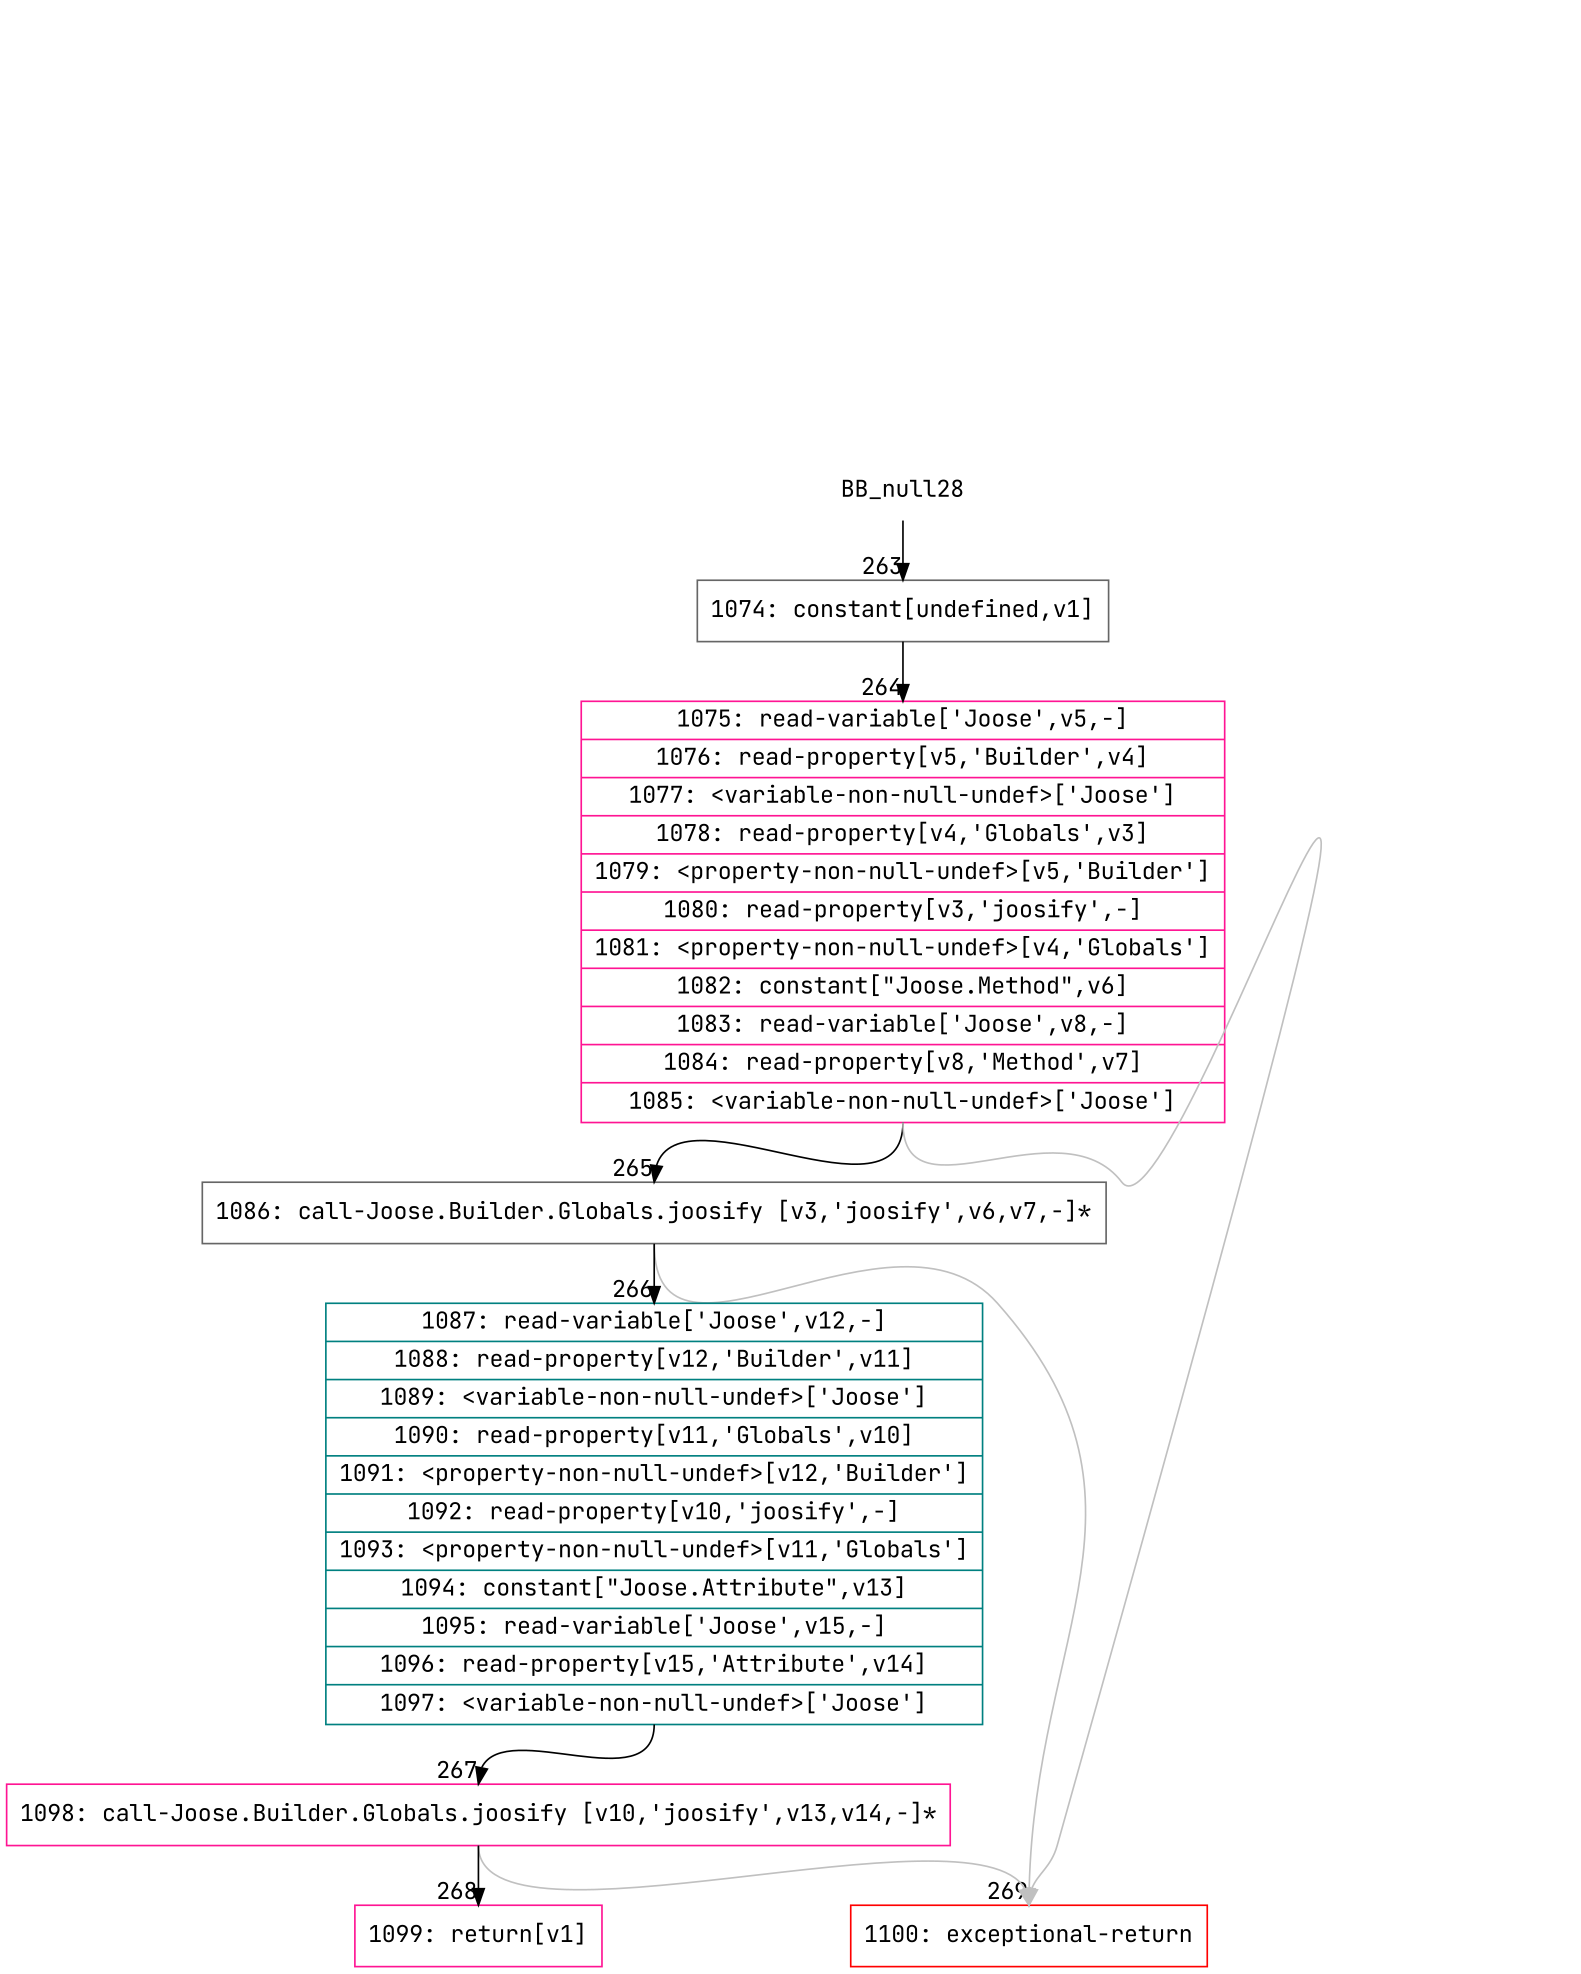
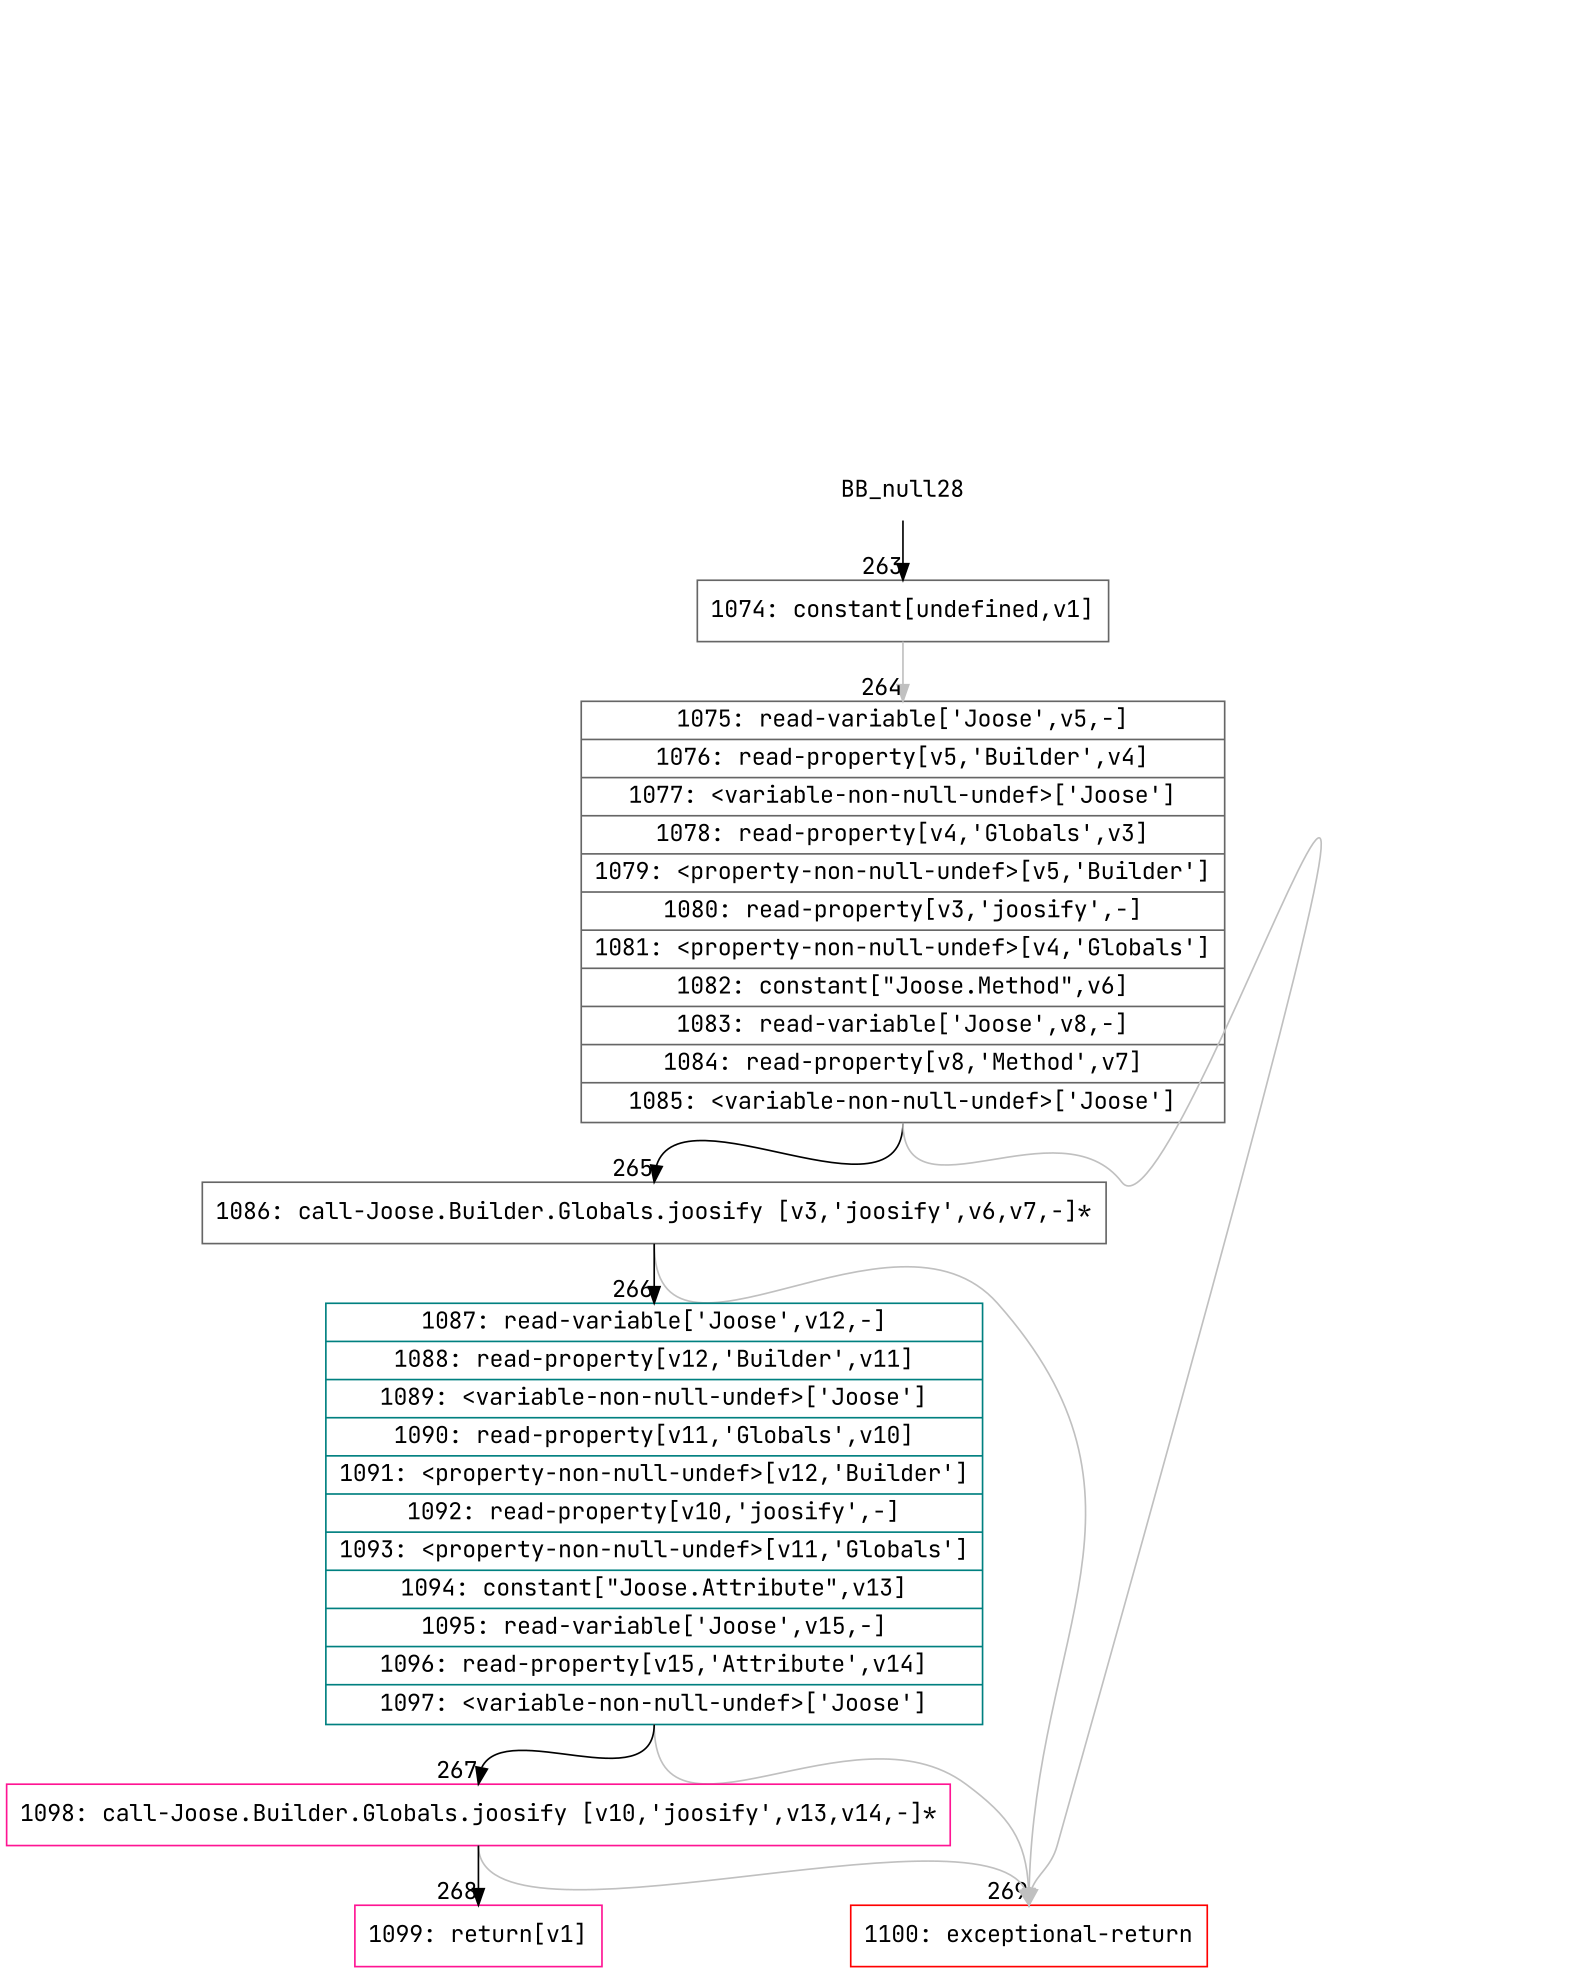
edge "1074: constant[undefined,v1]" -> "1075: read-variable['Joose',v5,-]": color black -> gray
node "1075: read-variable['Joose',v5,-]": color deeppink -> gray40
edge "1087: read-variable['Joose',v12,-]" -> "1100: exceptional-return": added
